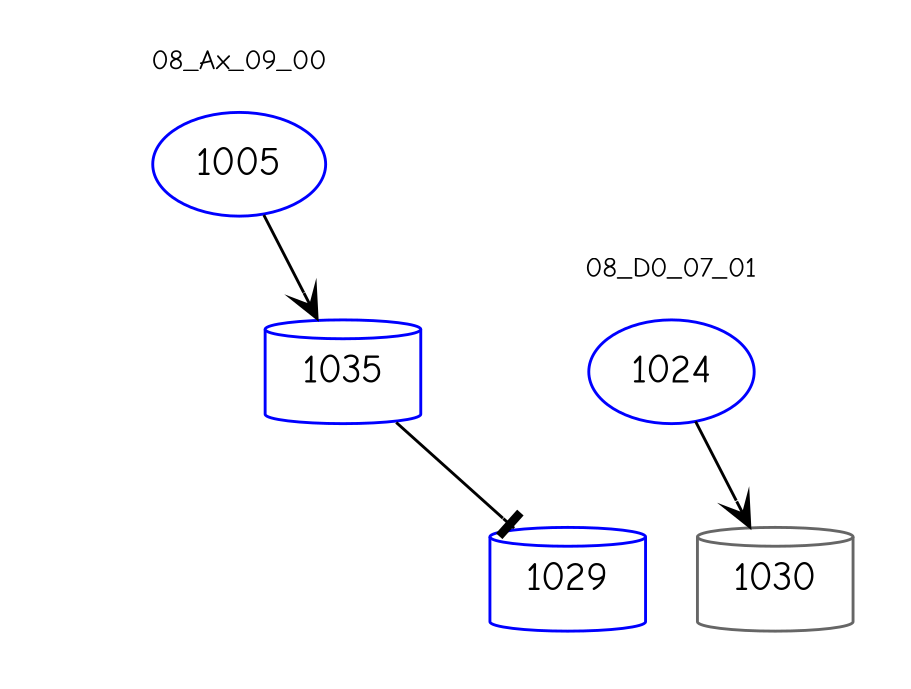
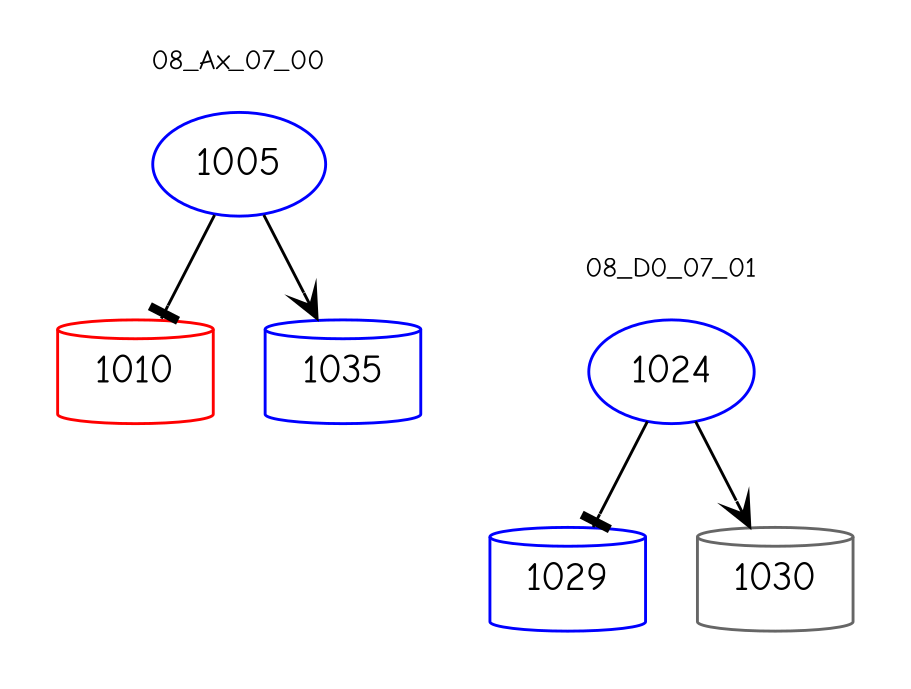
cluster "08_Ax_09_00": label "08_Ax_09_00" -> "08_Ax_07_00"
node "1010": added
edge "1035" -> "1029": now "1024" -> "1029"
